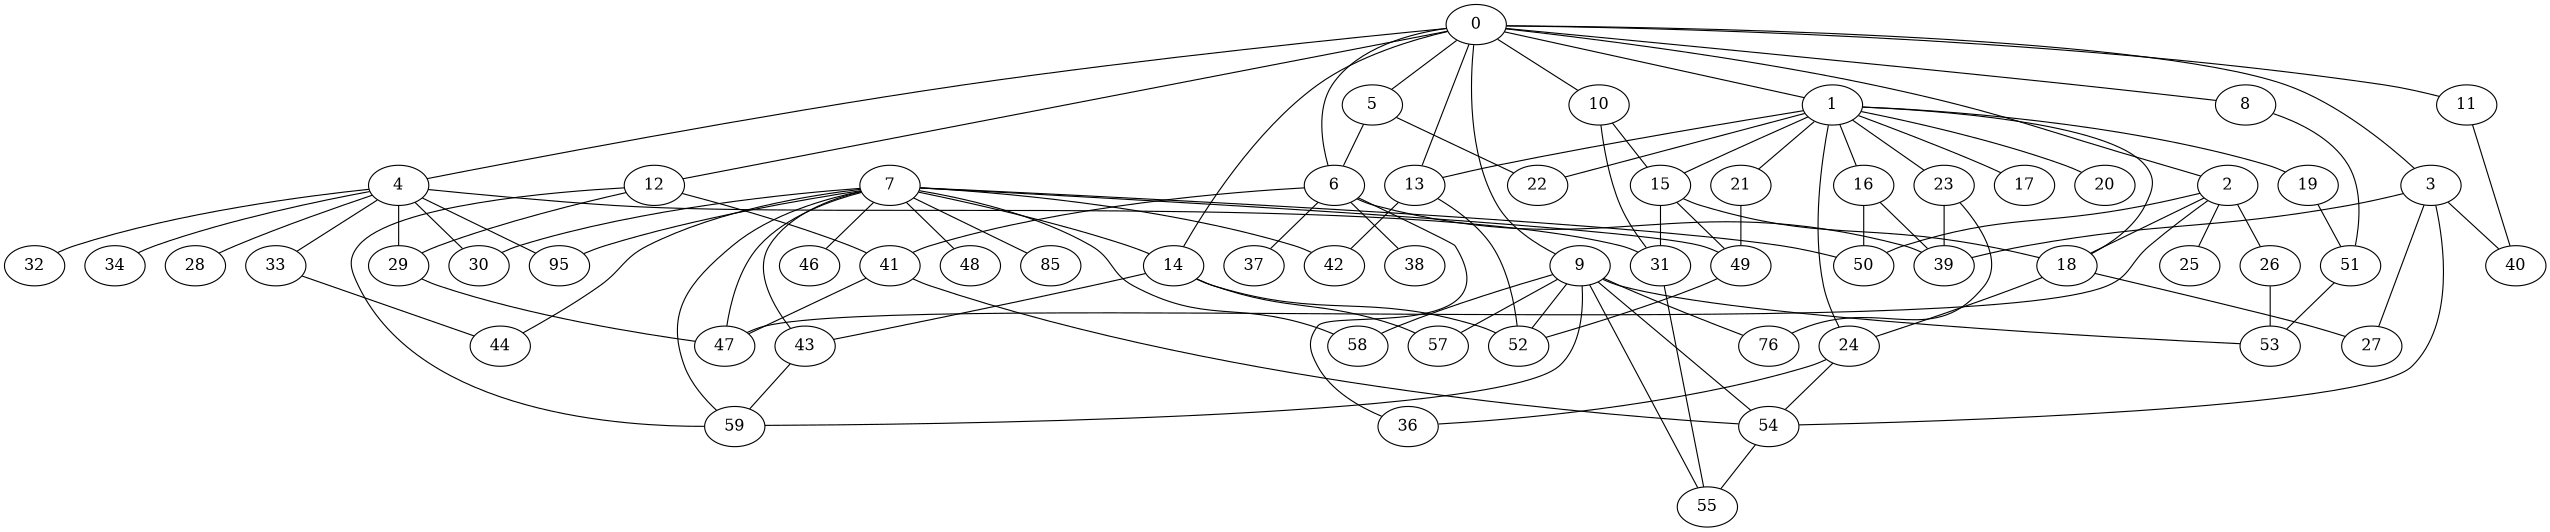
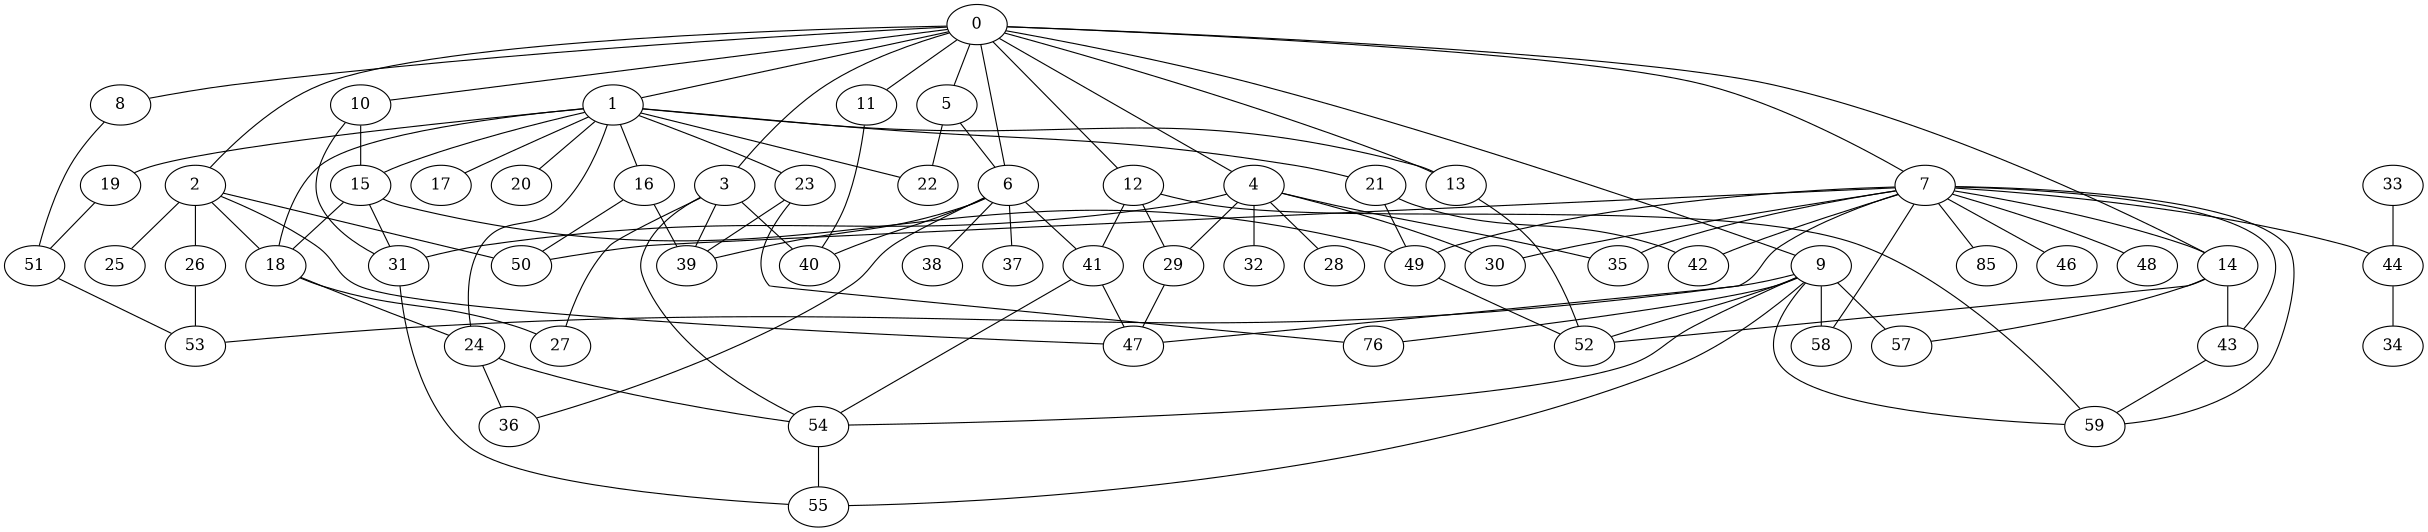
edge "0" -- "7": added
edge "4" -- "34": now "44" -- "34"
edge "4" -- "33": removed
edge "6" -- "40": added
edge "13" -- "42": now "21" -- "42"
node "95": label "95" -> "35"
